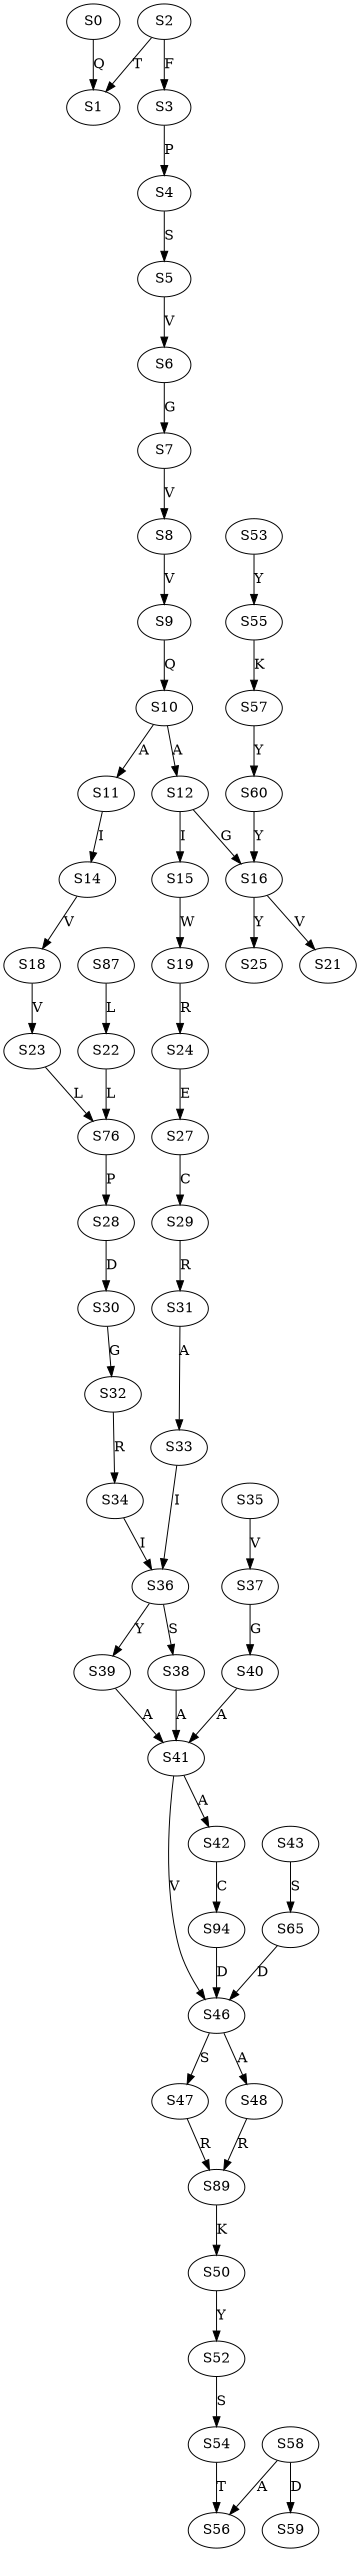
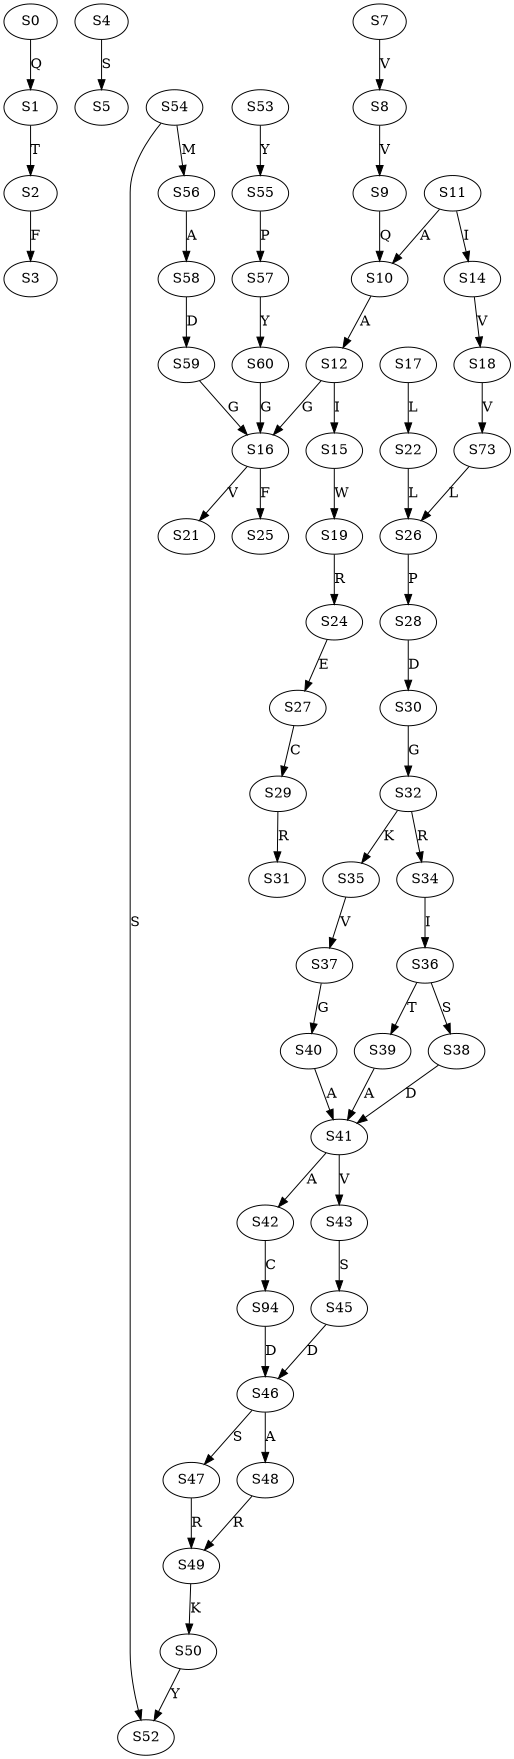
edge "S2" -> "S1": reversed
edge "S3" -> "S4": removed, label "P"
node "S6": removed
edge "S59" -> "S16": added, label "G"
edge "S55" -> "S57": label "K" -> "P"
edge "S10" -> "S11": reversed
edge "S32" -> "S35": added, label "K"
edge "S60" -> "S16": label "Y" -> "G"
edge "S16" -> "S25": label "Y" -> "F"
node "S87": label "S87" -> "S17"
node "S23": label "S23" -> "S73"
node "S76": label "S76" -> "S26"
node "S33": removed
edge "S36" -> "S39": label "Y" -> "T"
edge "S38" -> "S41": label "A" -> "D"
edge "S41" -> "S46": now "S41" -> "S43"
node "S65": label "S65" -> "S45"
node "S89": label "S89" -> "S49"
edge "S52" -> "S54": reversed
edge "S58" -> "S56": reversed
edge "S54" -> "S56": label "T" -> "M"
